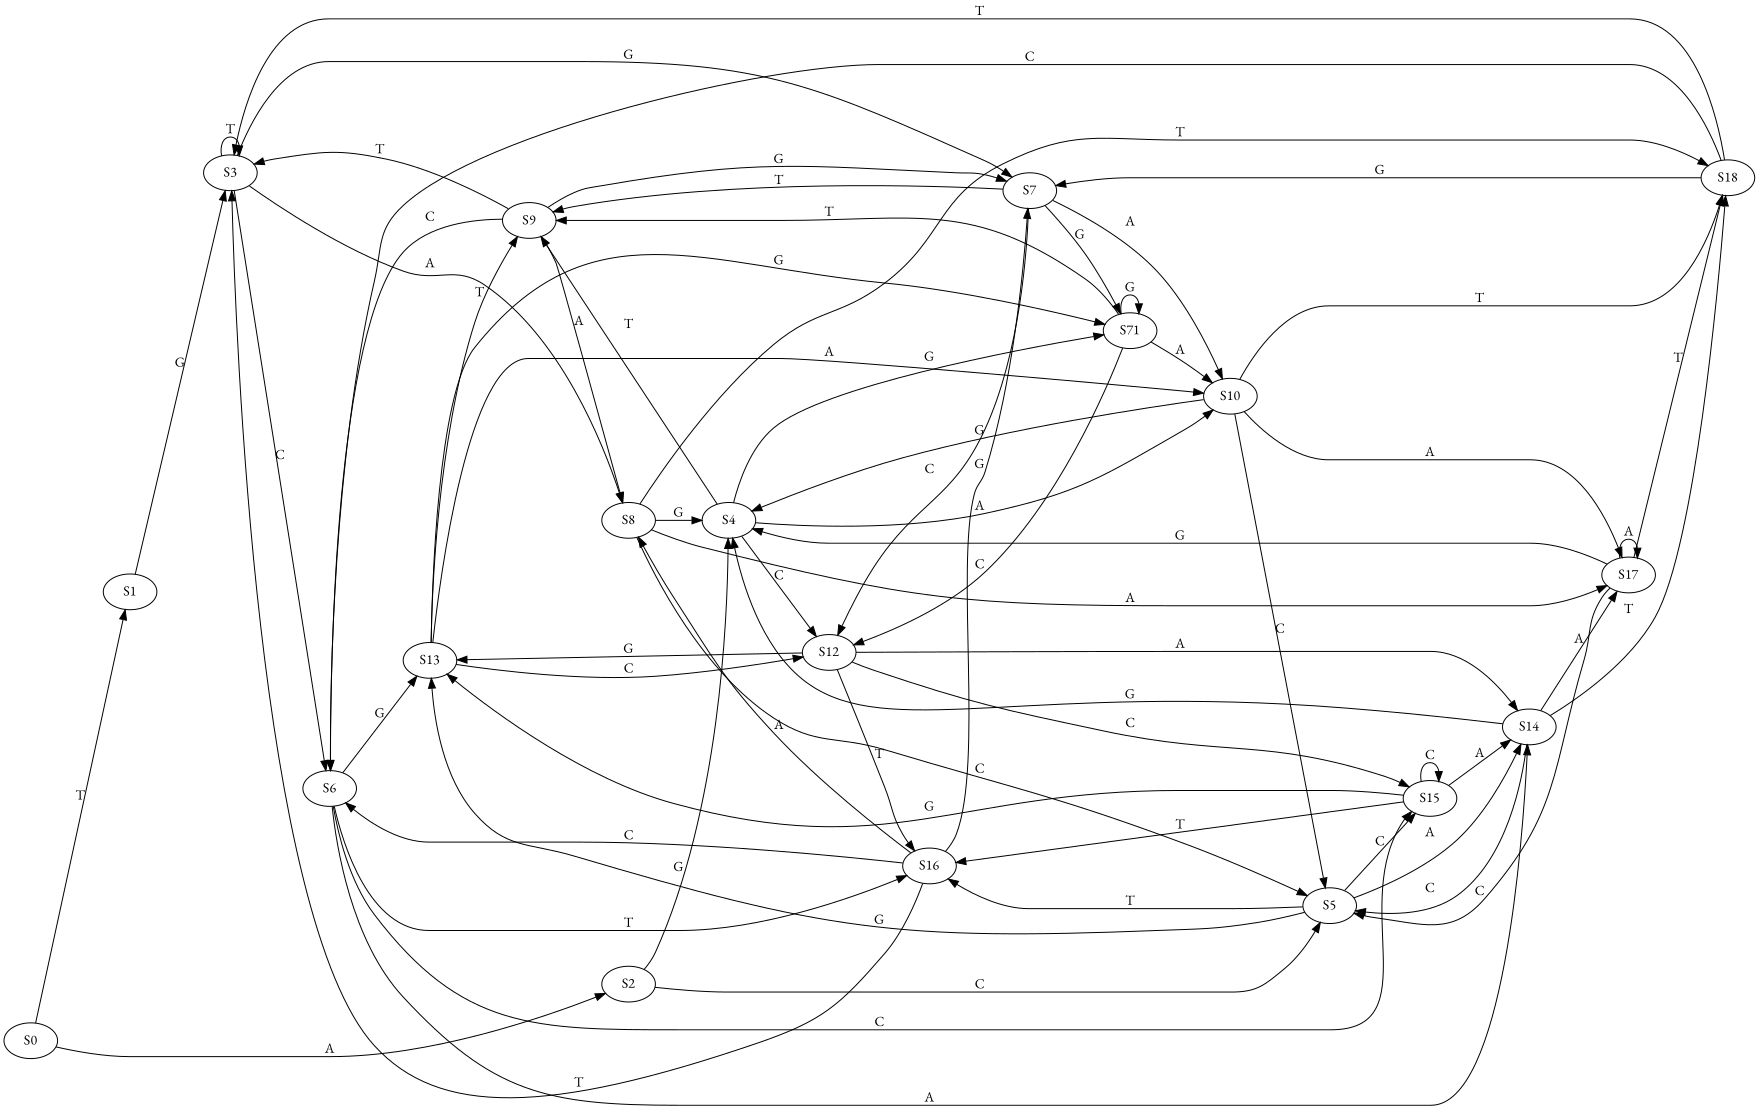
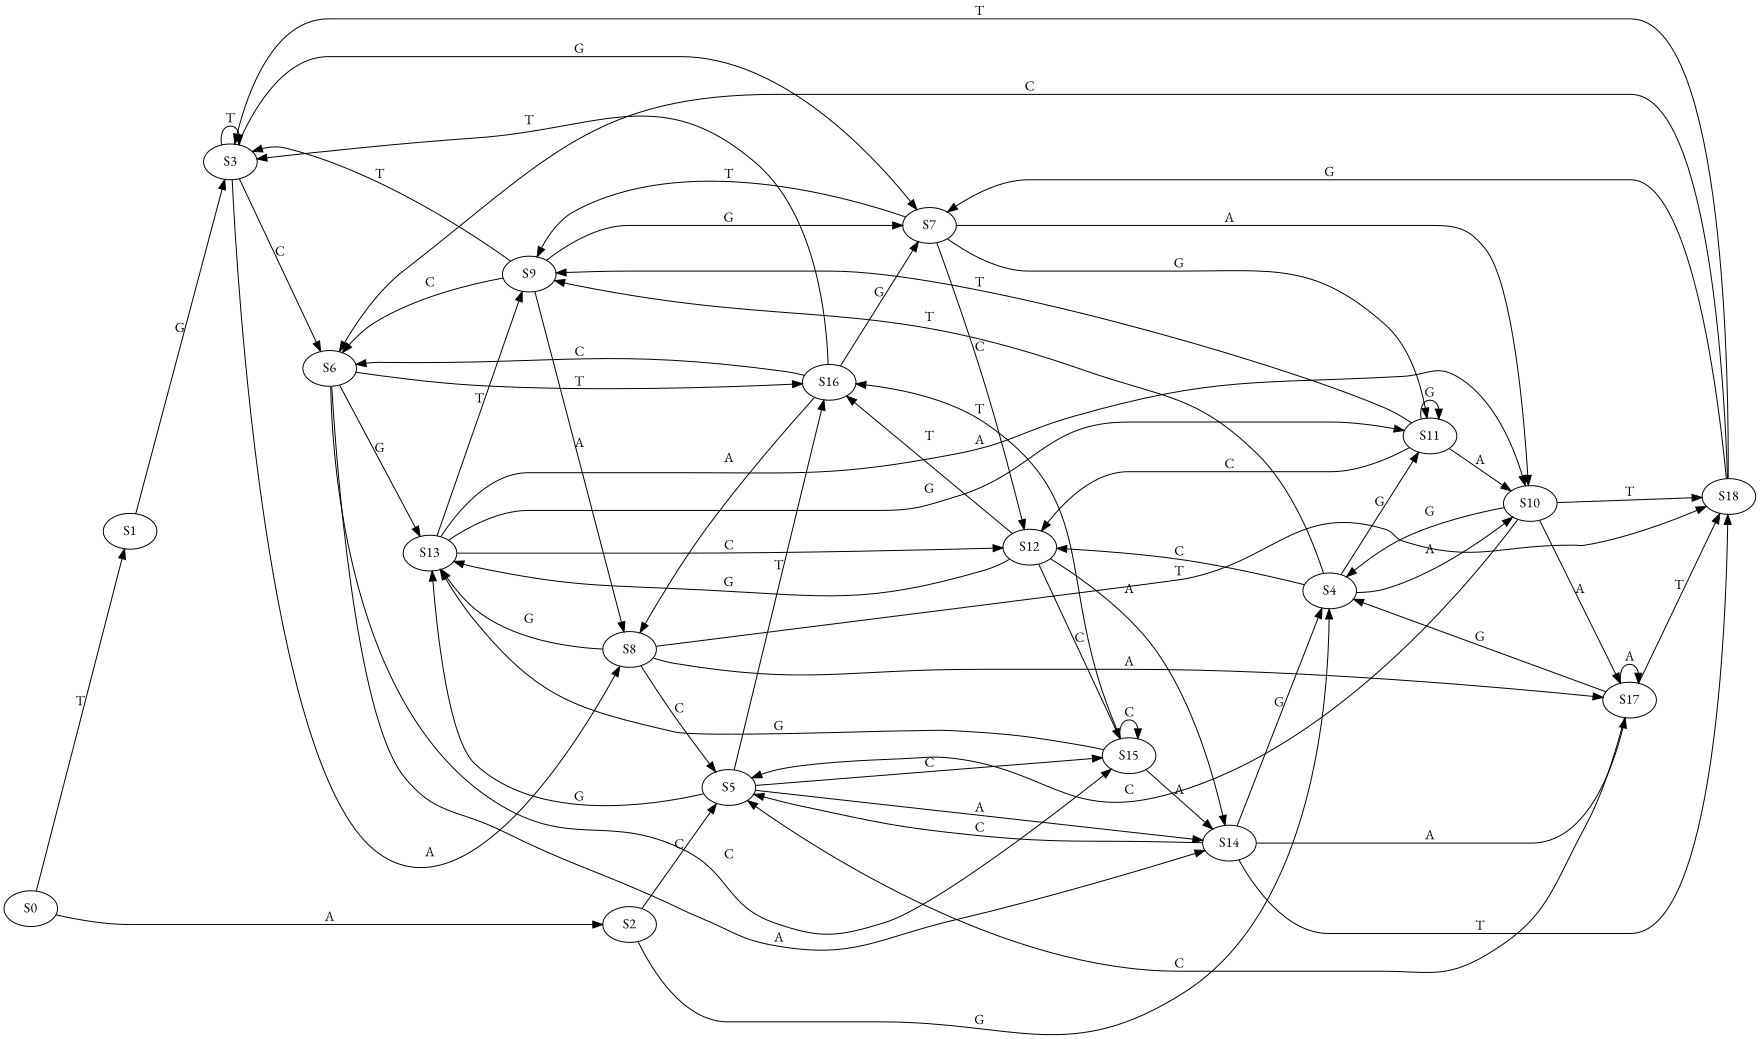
node "S71": label "S71" -> "S11"
edge "S8" -> "S4": now "S8" -> "S13"
